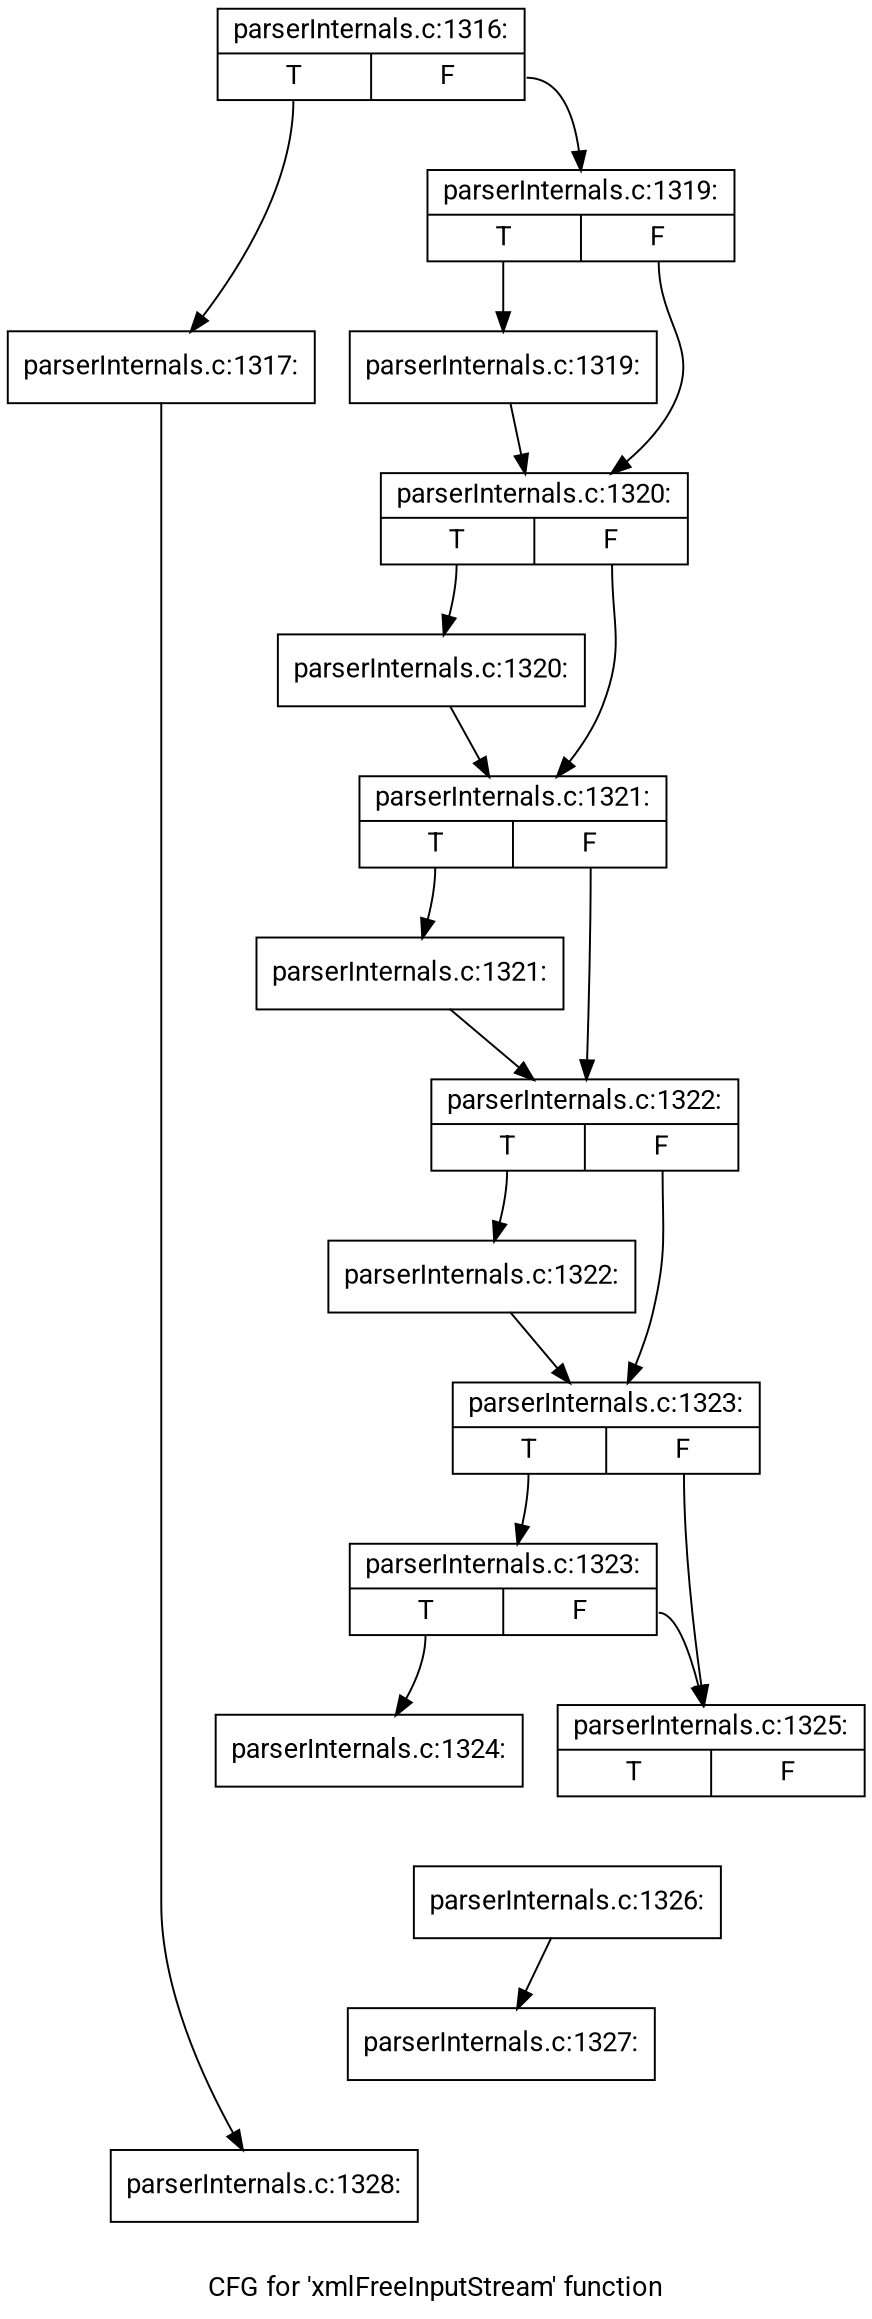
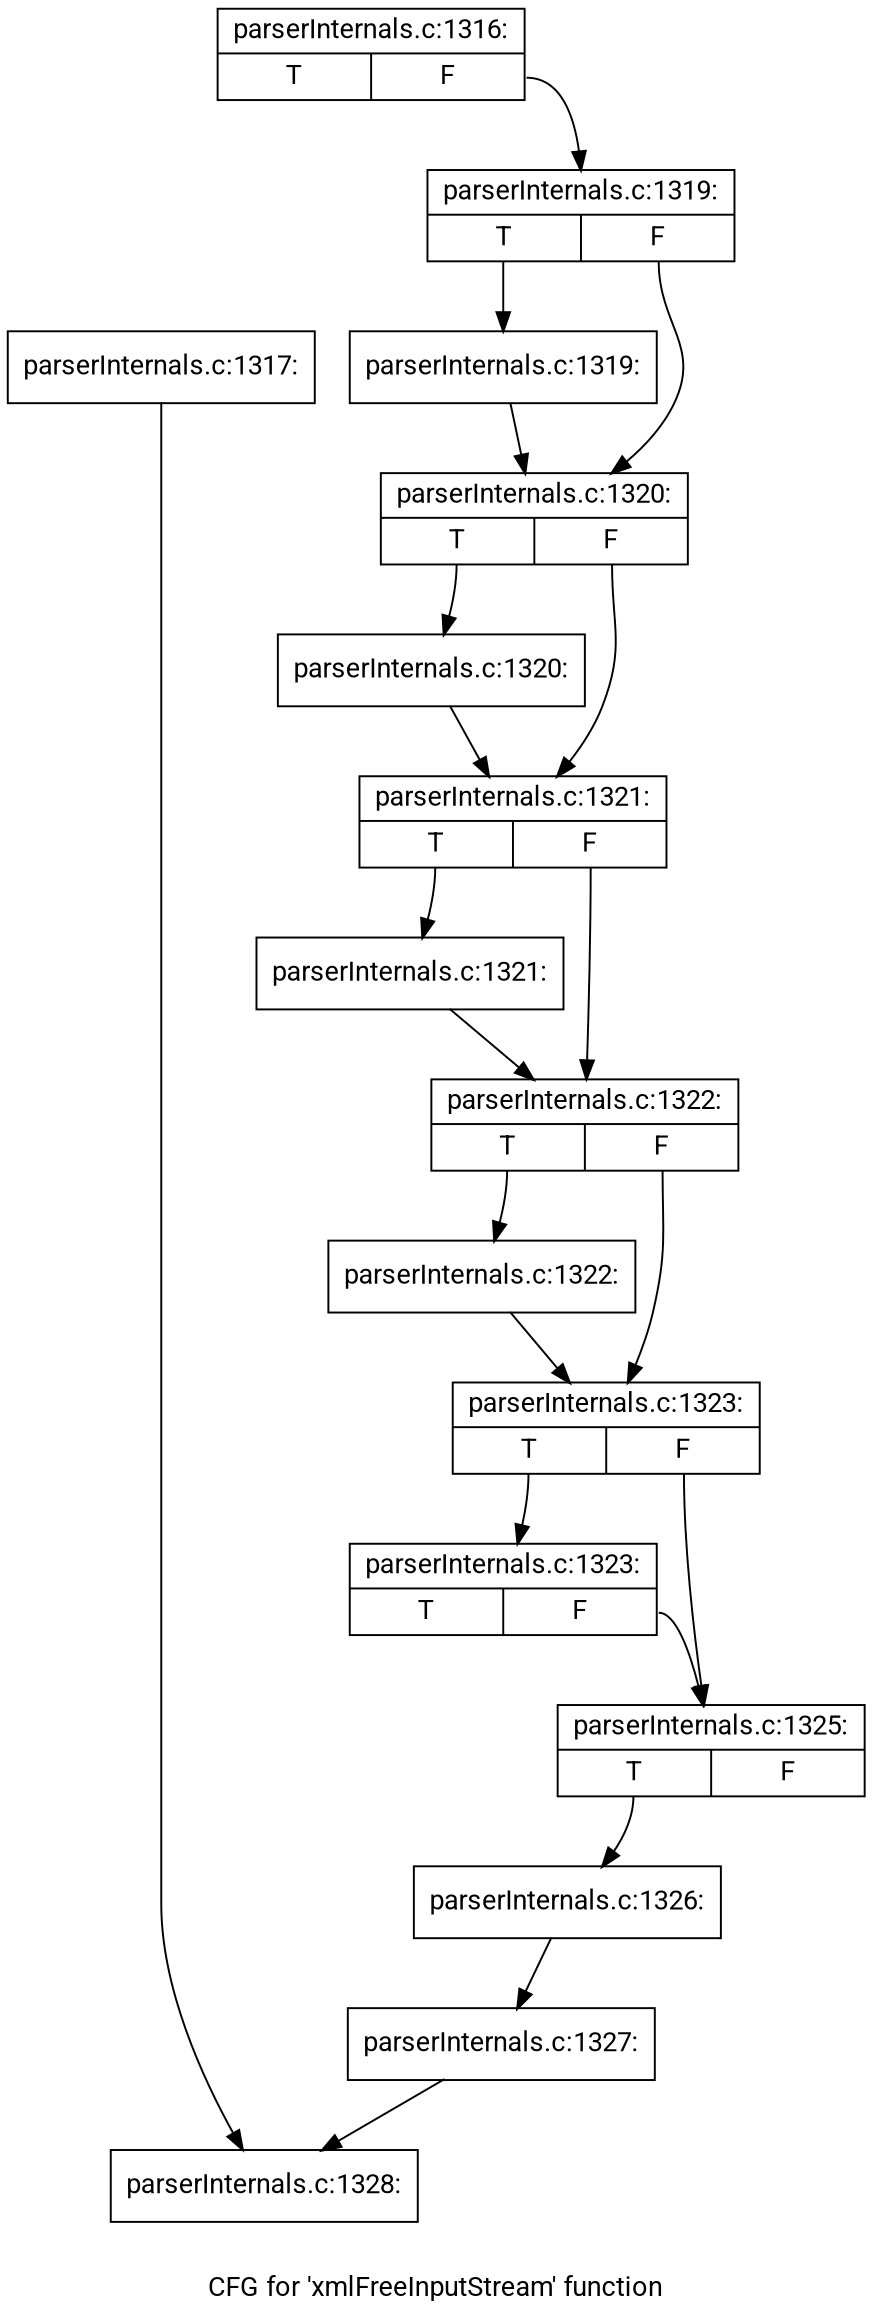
edge "parserInternals.c:1316:" -> "parserInternals.c:1317:": removed
node "parserInternals.c:1324:": removed
edge "parserInternals.c:1325:" -> "parserInternals.c:1326:": added
edge "parserInternals.c:1327:" -> "parserInternals.c:1328:": added
